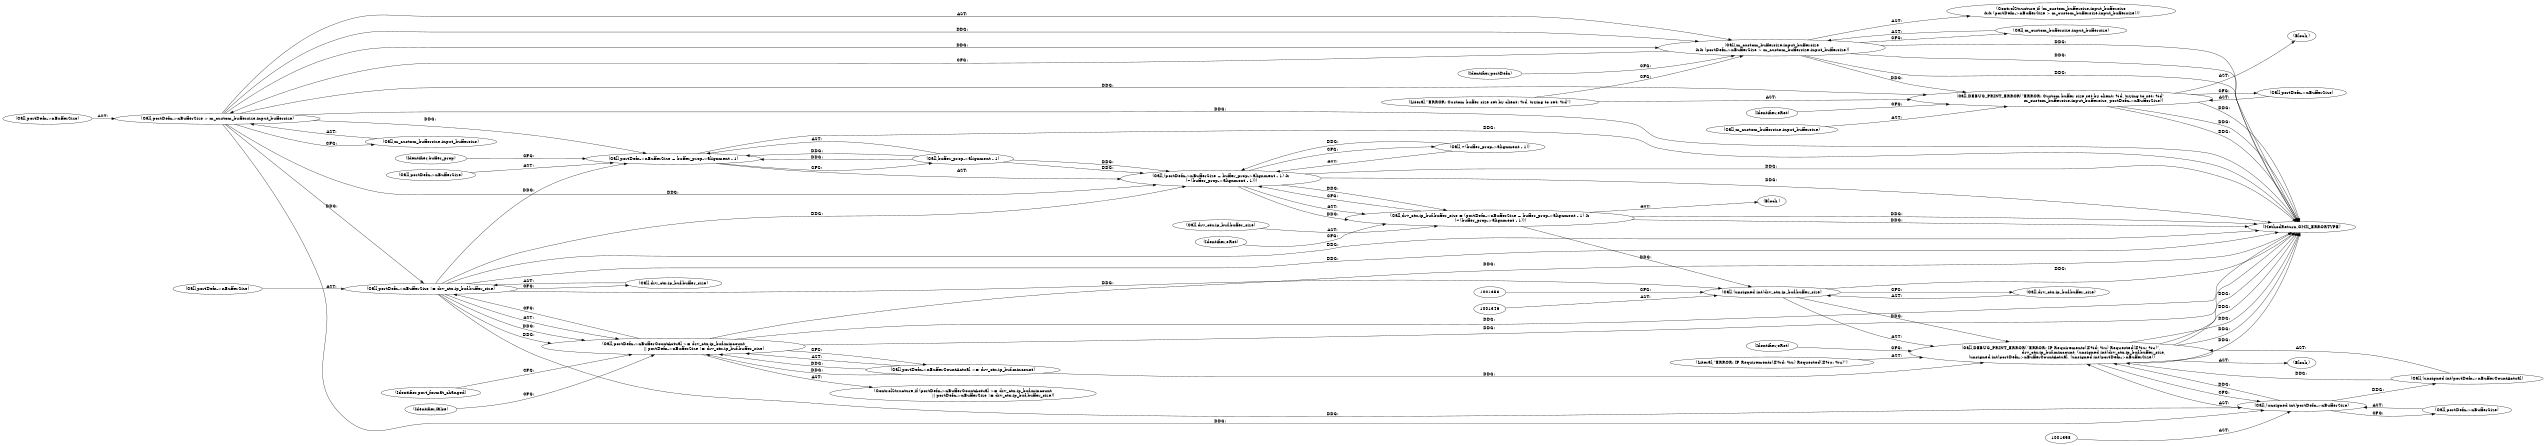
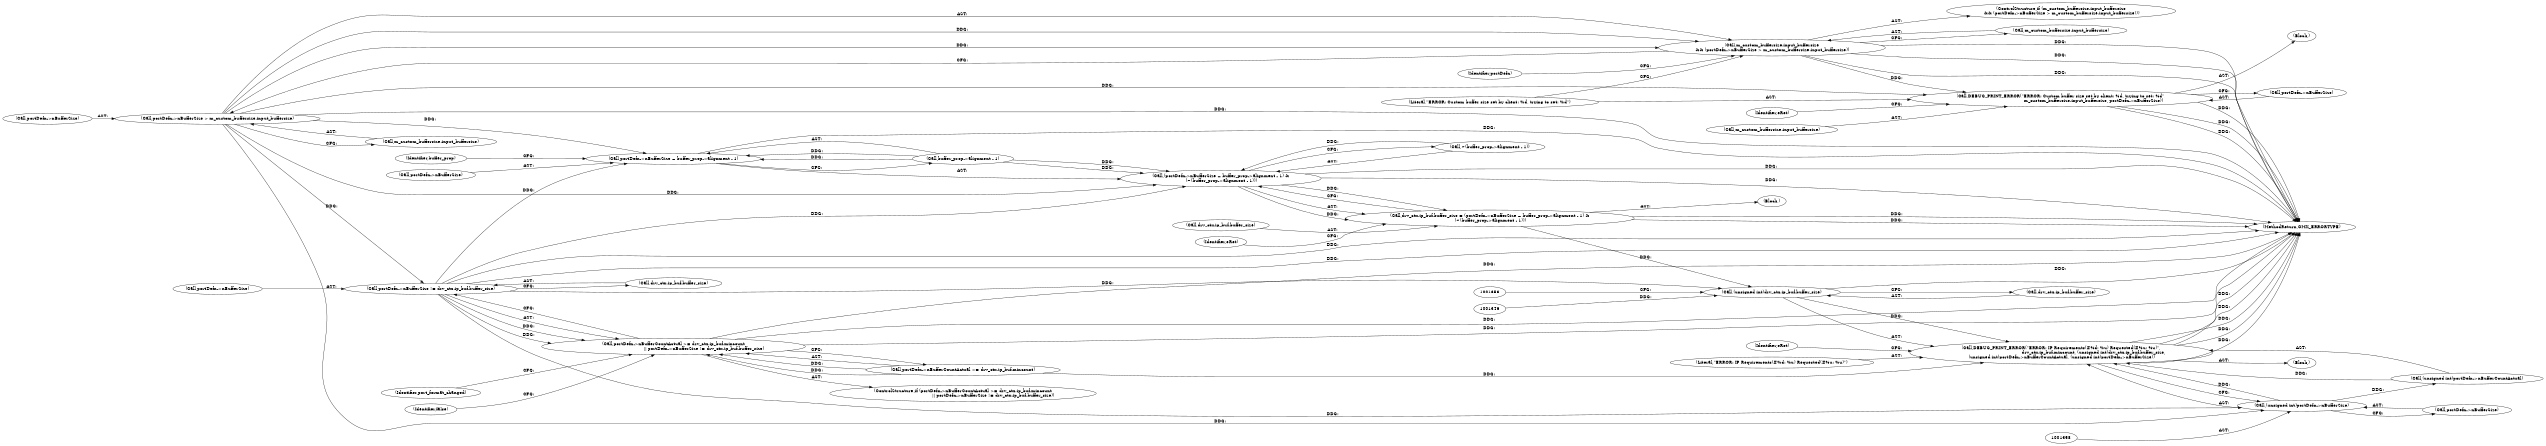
edge "1001346" -> "(Call,(unsigned int)drv_ctx.ip_buf.buffer_size)": label "AST: " -> "DDG: "
